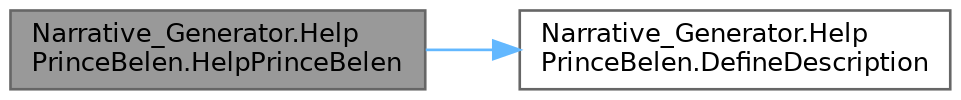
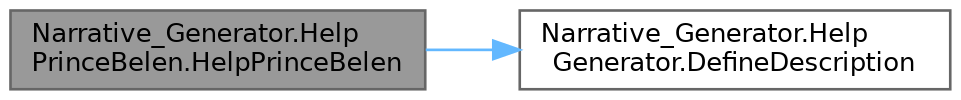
node "Narrative_Generator.Help PrinceBelen.DefineDescription": label "Narrative_Generator.Help PrinceBelen.DefineDescription" -> "Narrative_Generator.Help Generator.DefineDescription"
